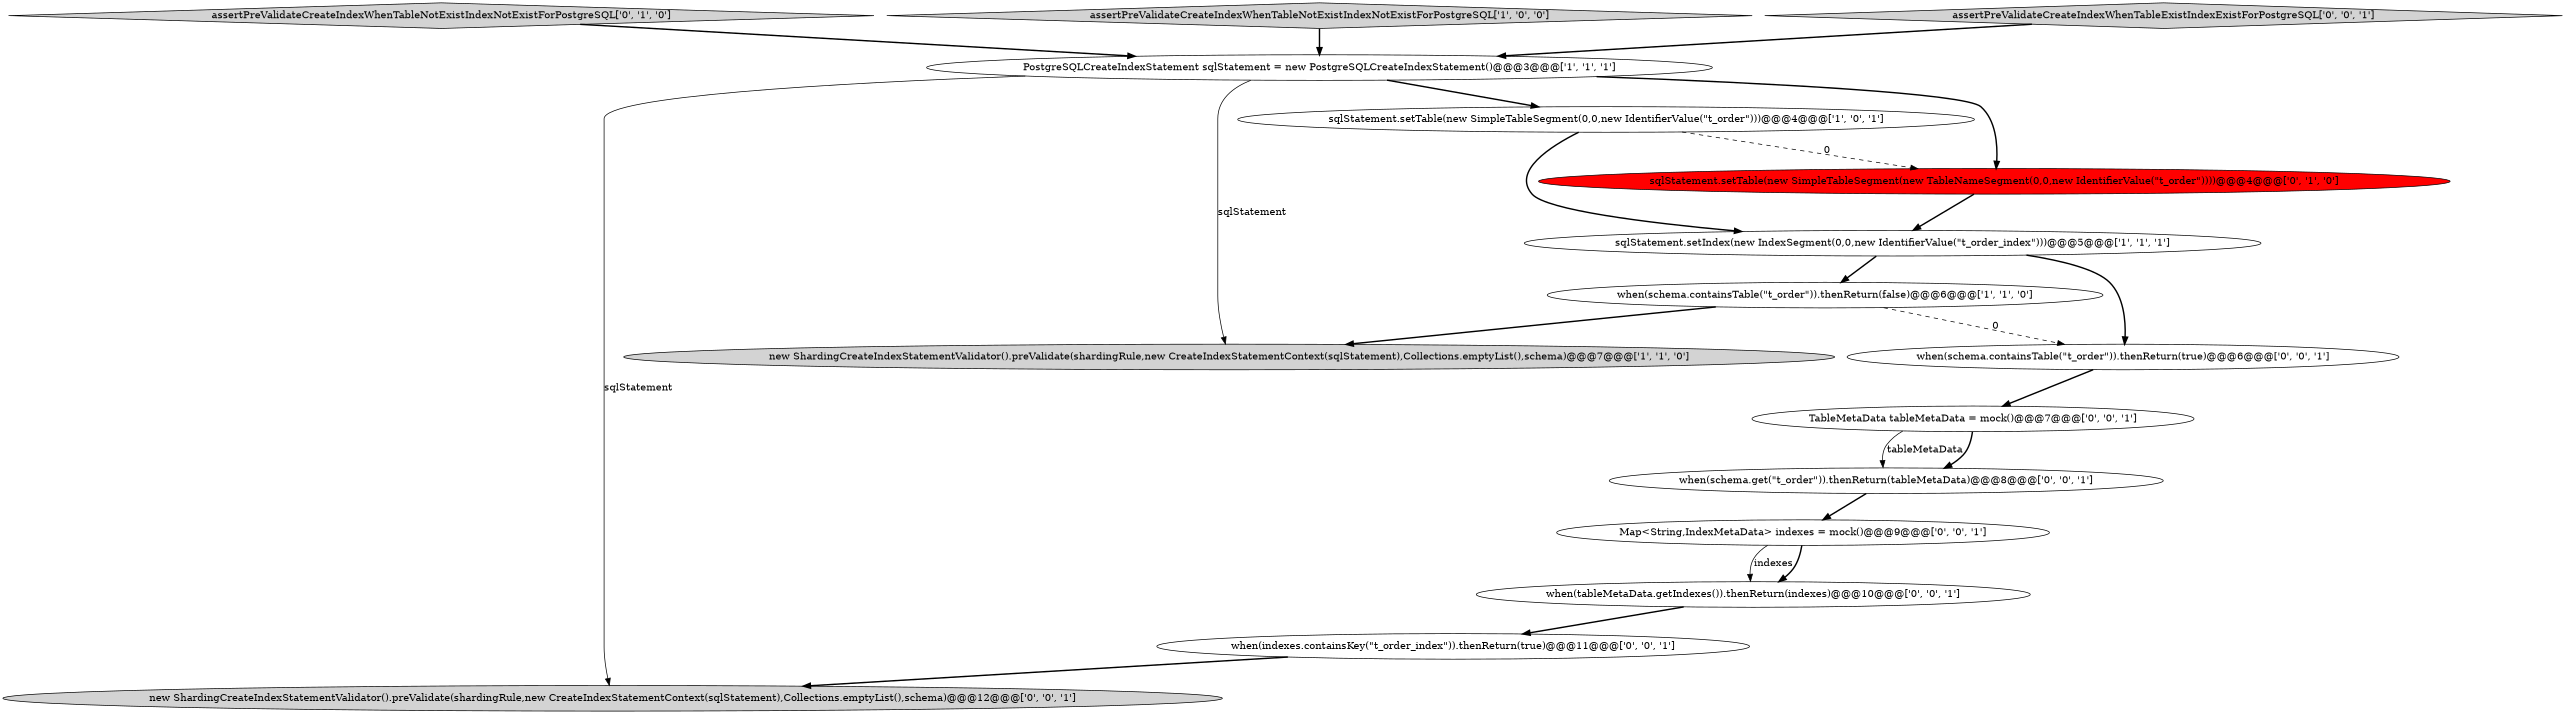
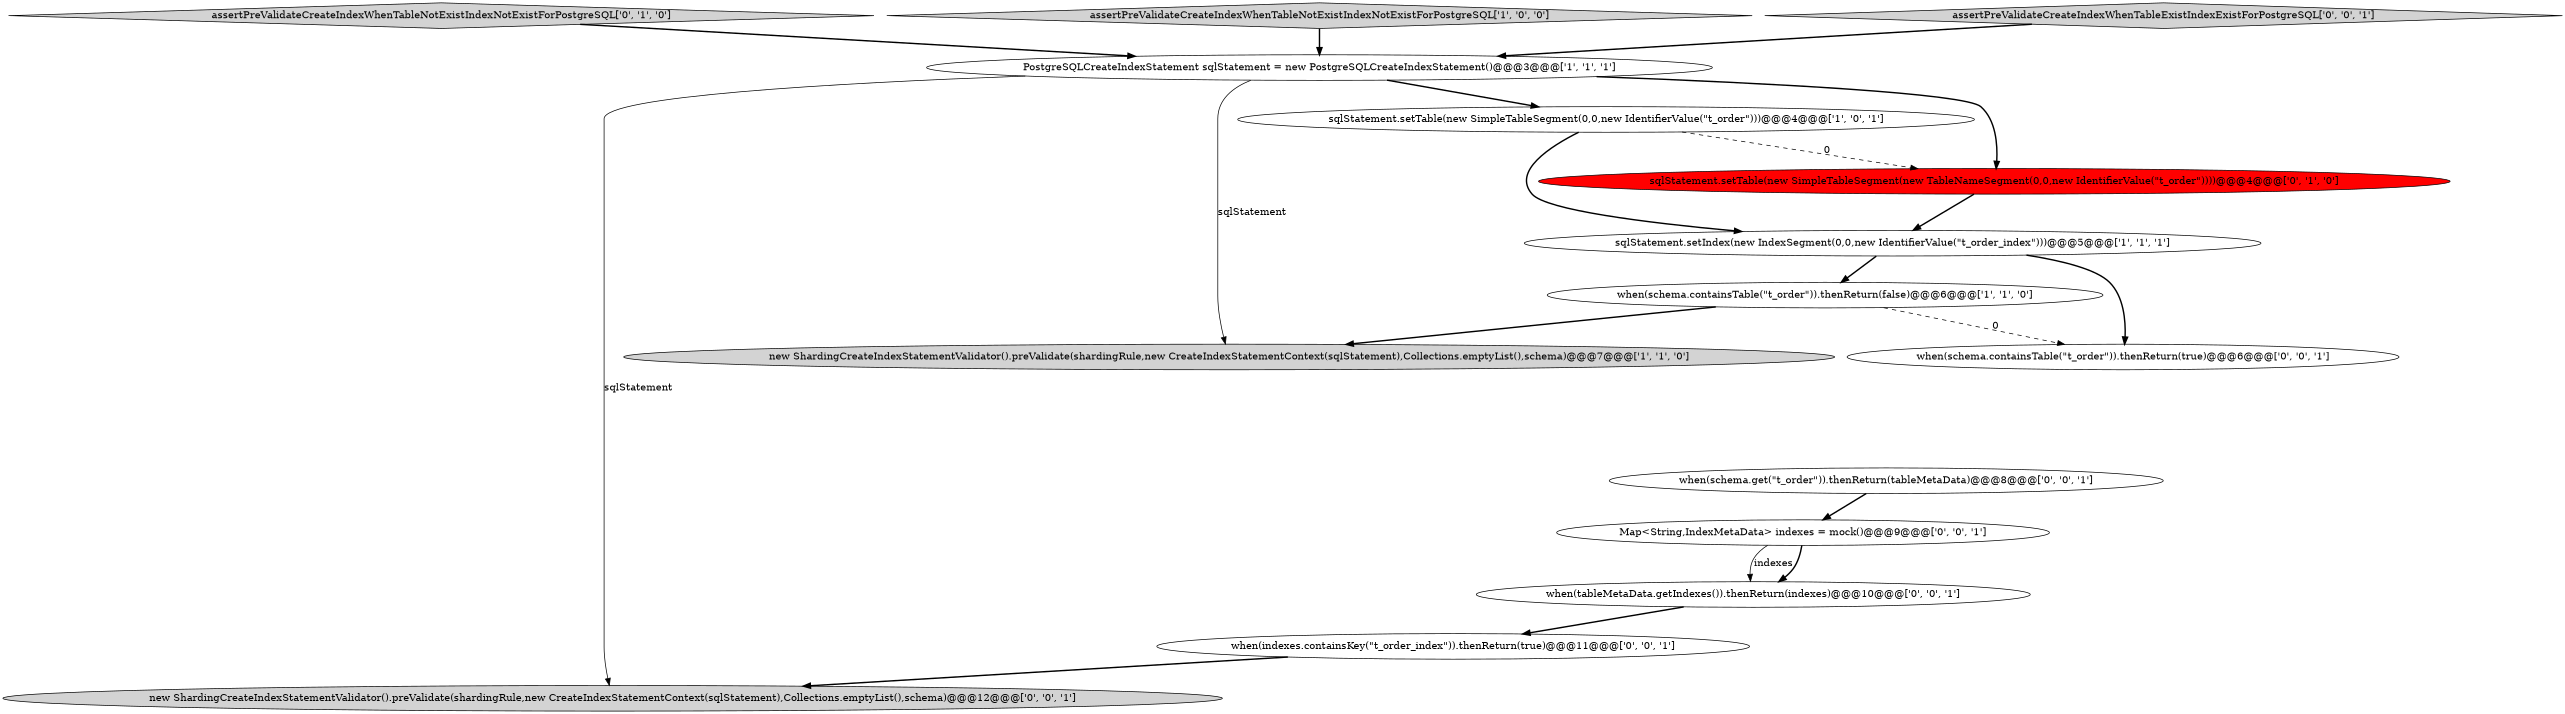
node "TableMetaData tableMetaData = mock()@@@7@@@['0', '0', '1']": removed
